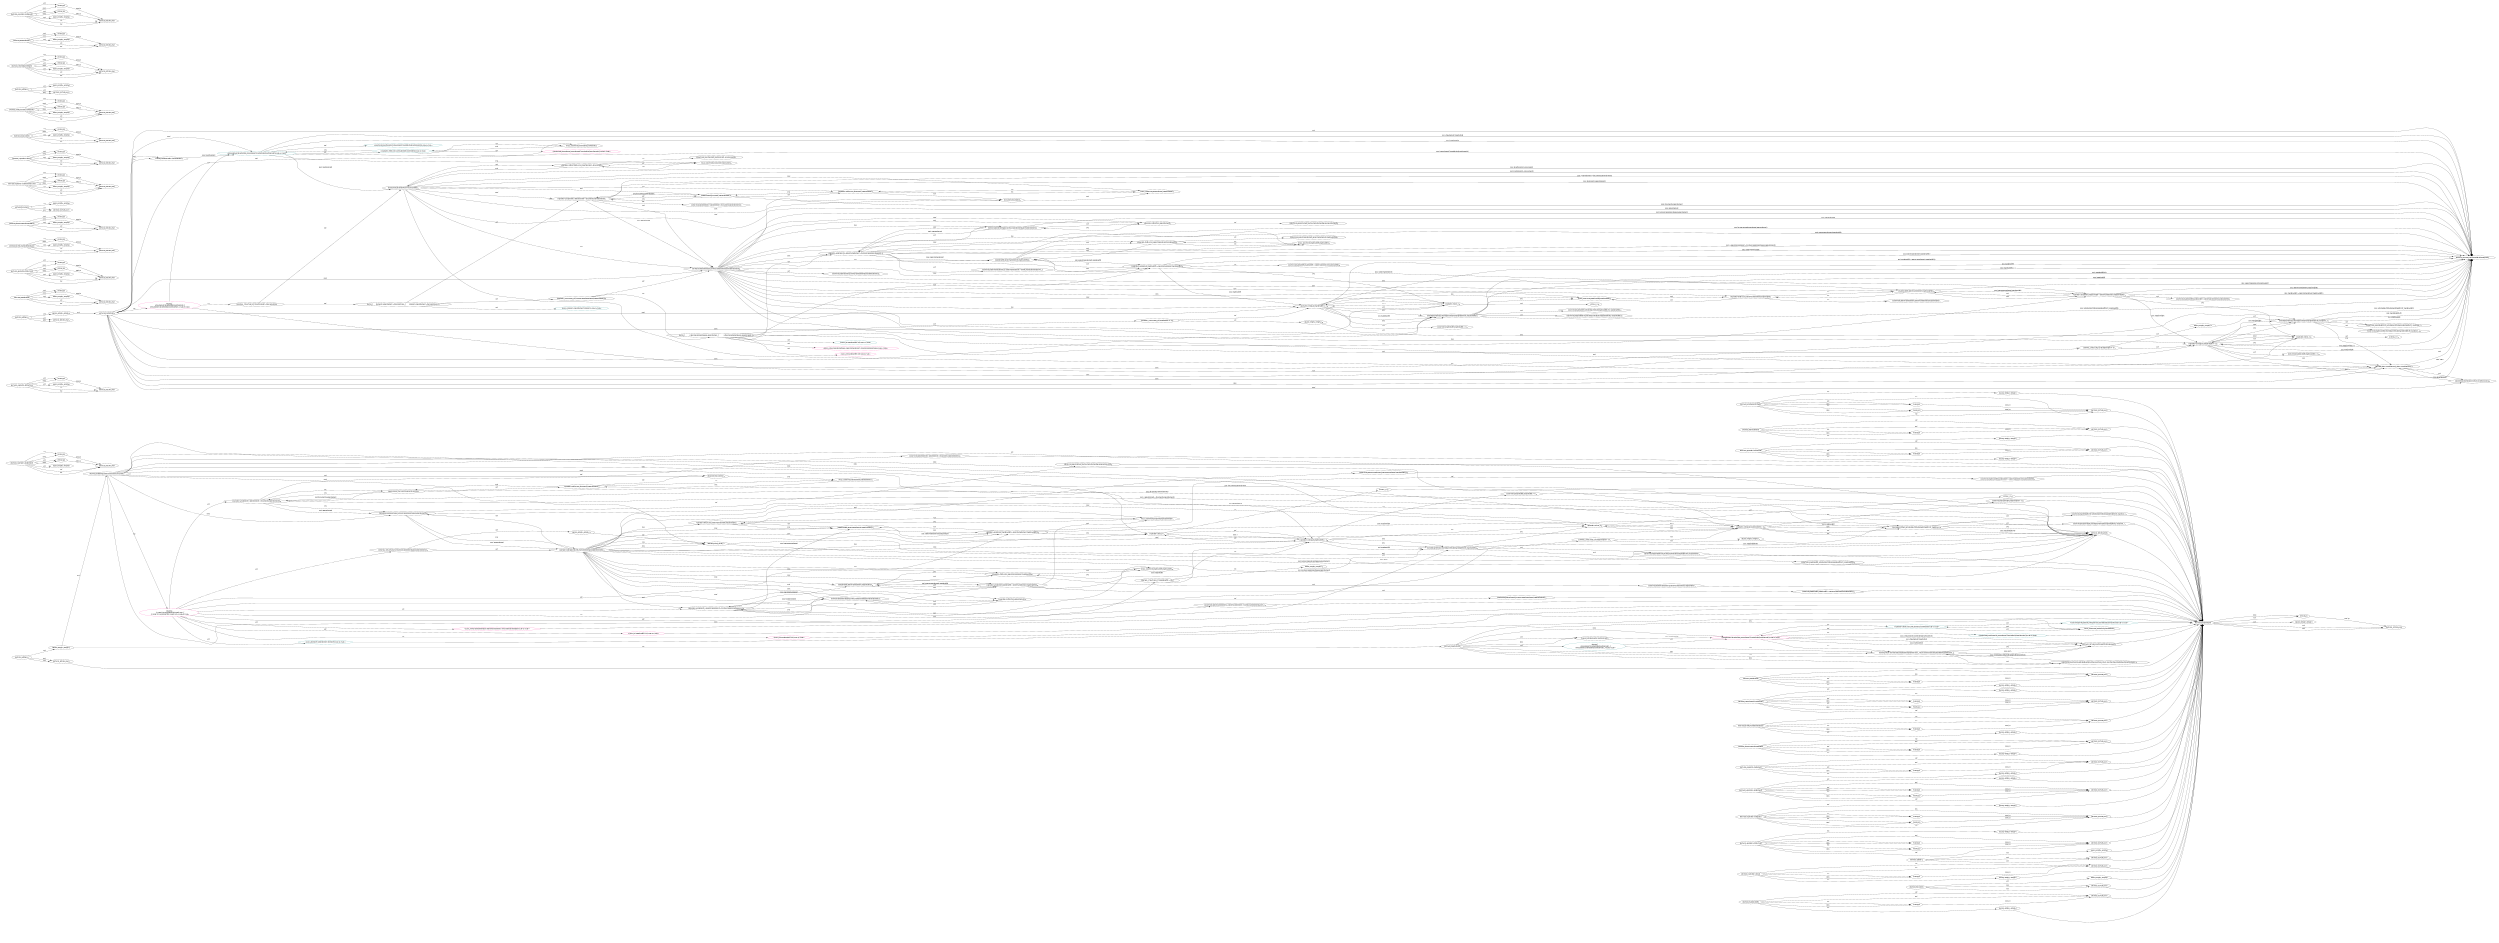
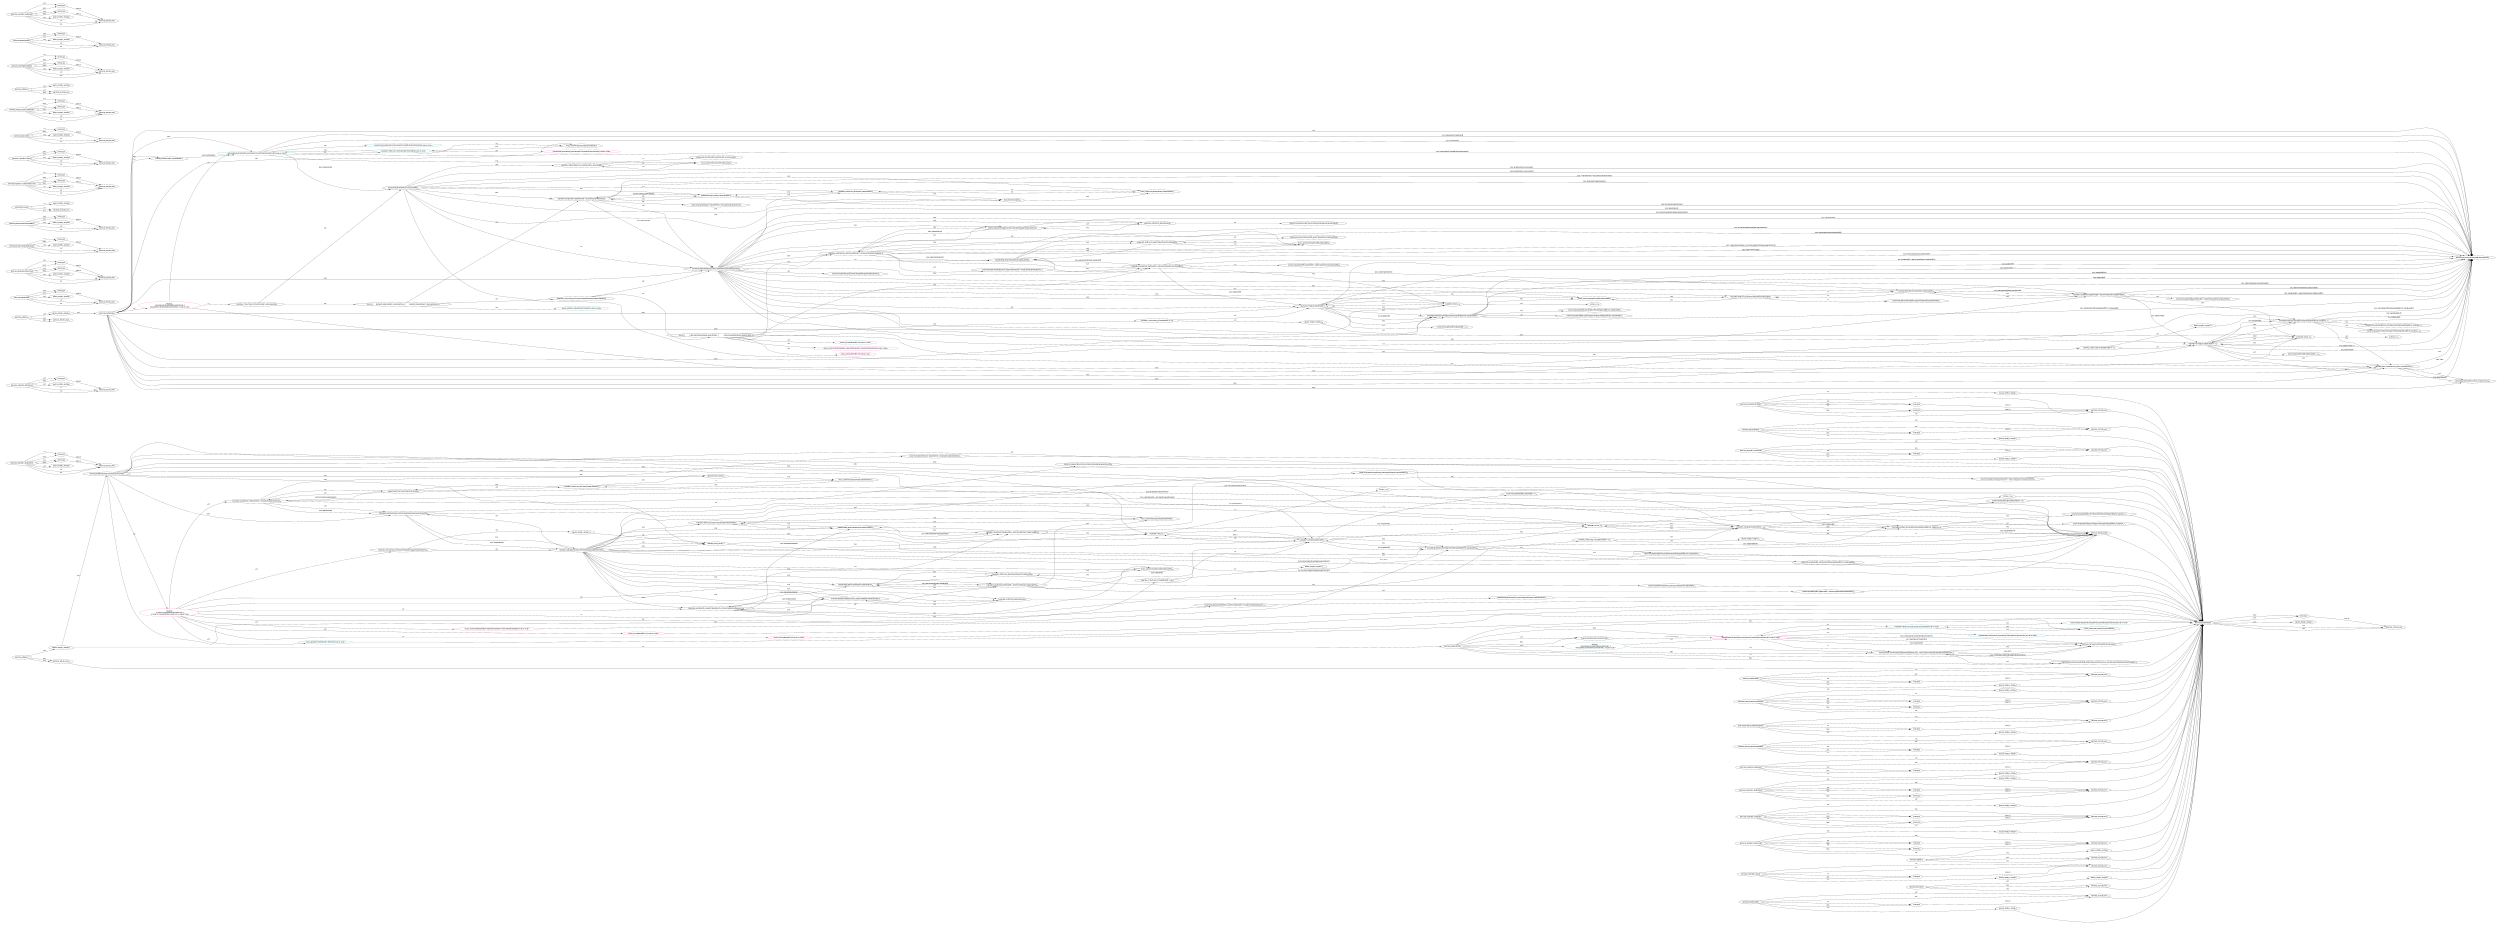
edge "(<operator>.indirectFieldAccess,insertionPoint->inDocument)" -> "(inDocument,insertionPoint->inDocument())": removed, label "CFG:"
